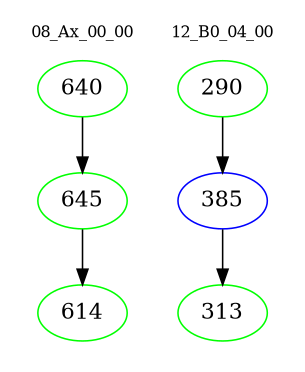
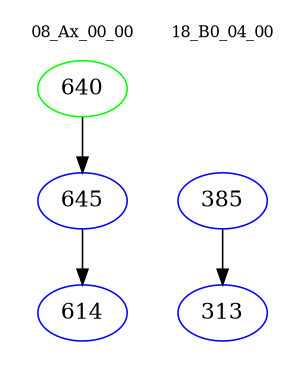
cluster "12_B0_04_00": label "12_B0_04_00" -> "18_B0_04_00"
node "290": removed
node "645": color green -> blue
node "614": color green -> blue
node "313": color green -> blue
